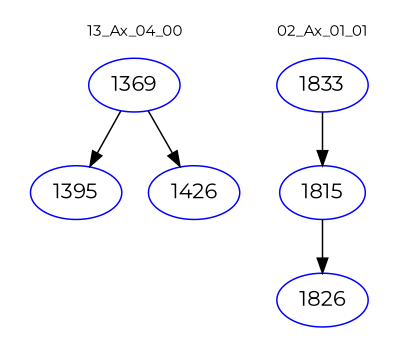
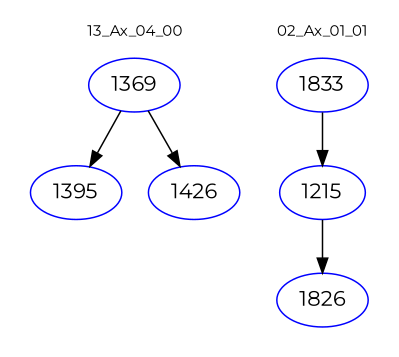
node "1815": label "1815" -> "1215"
